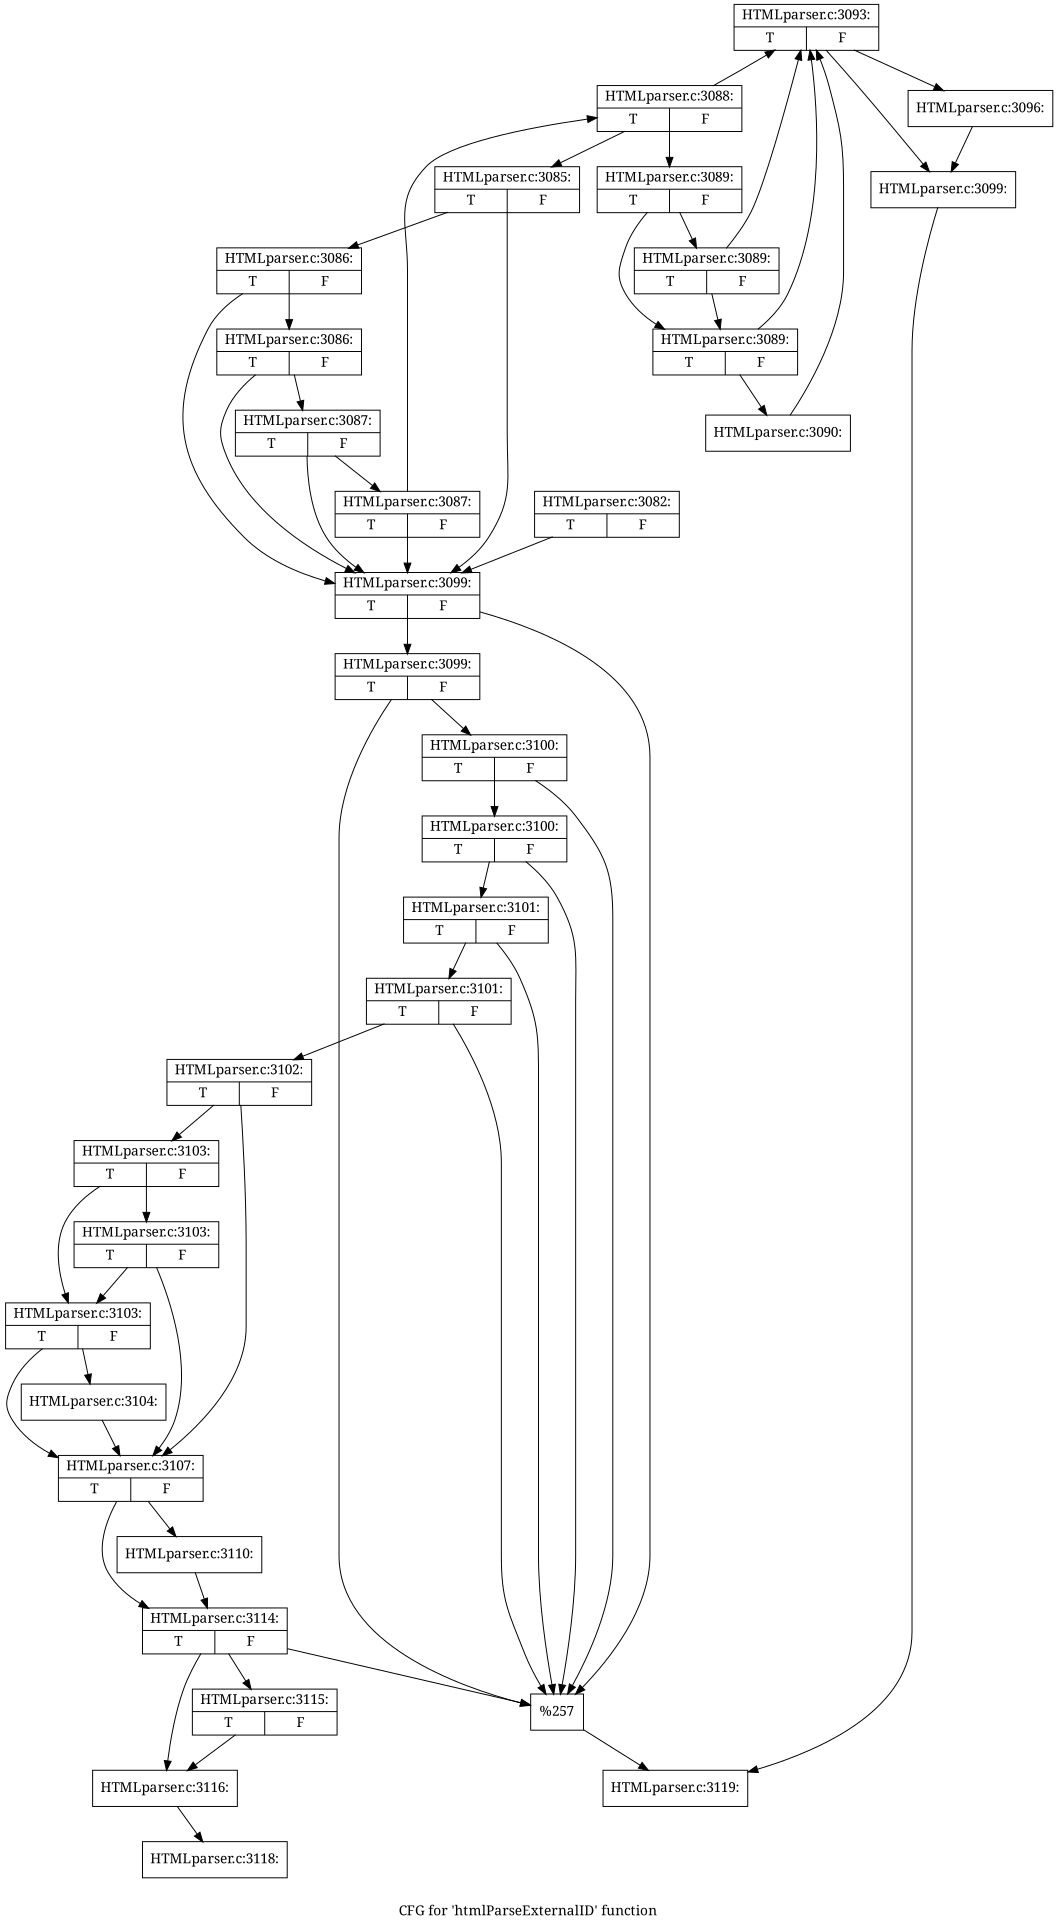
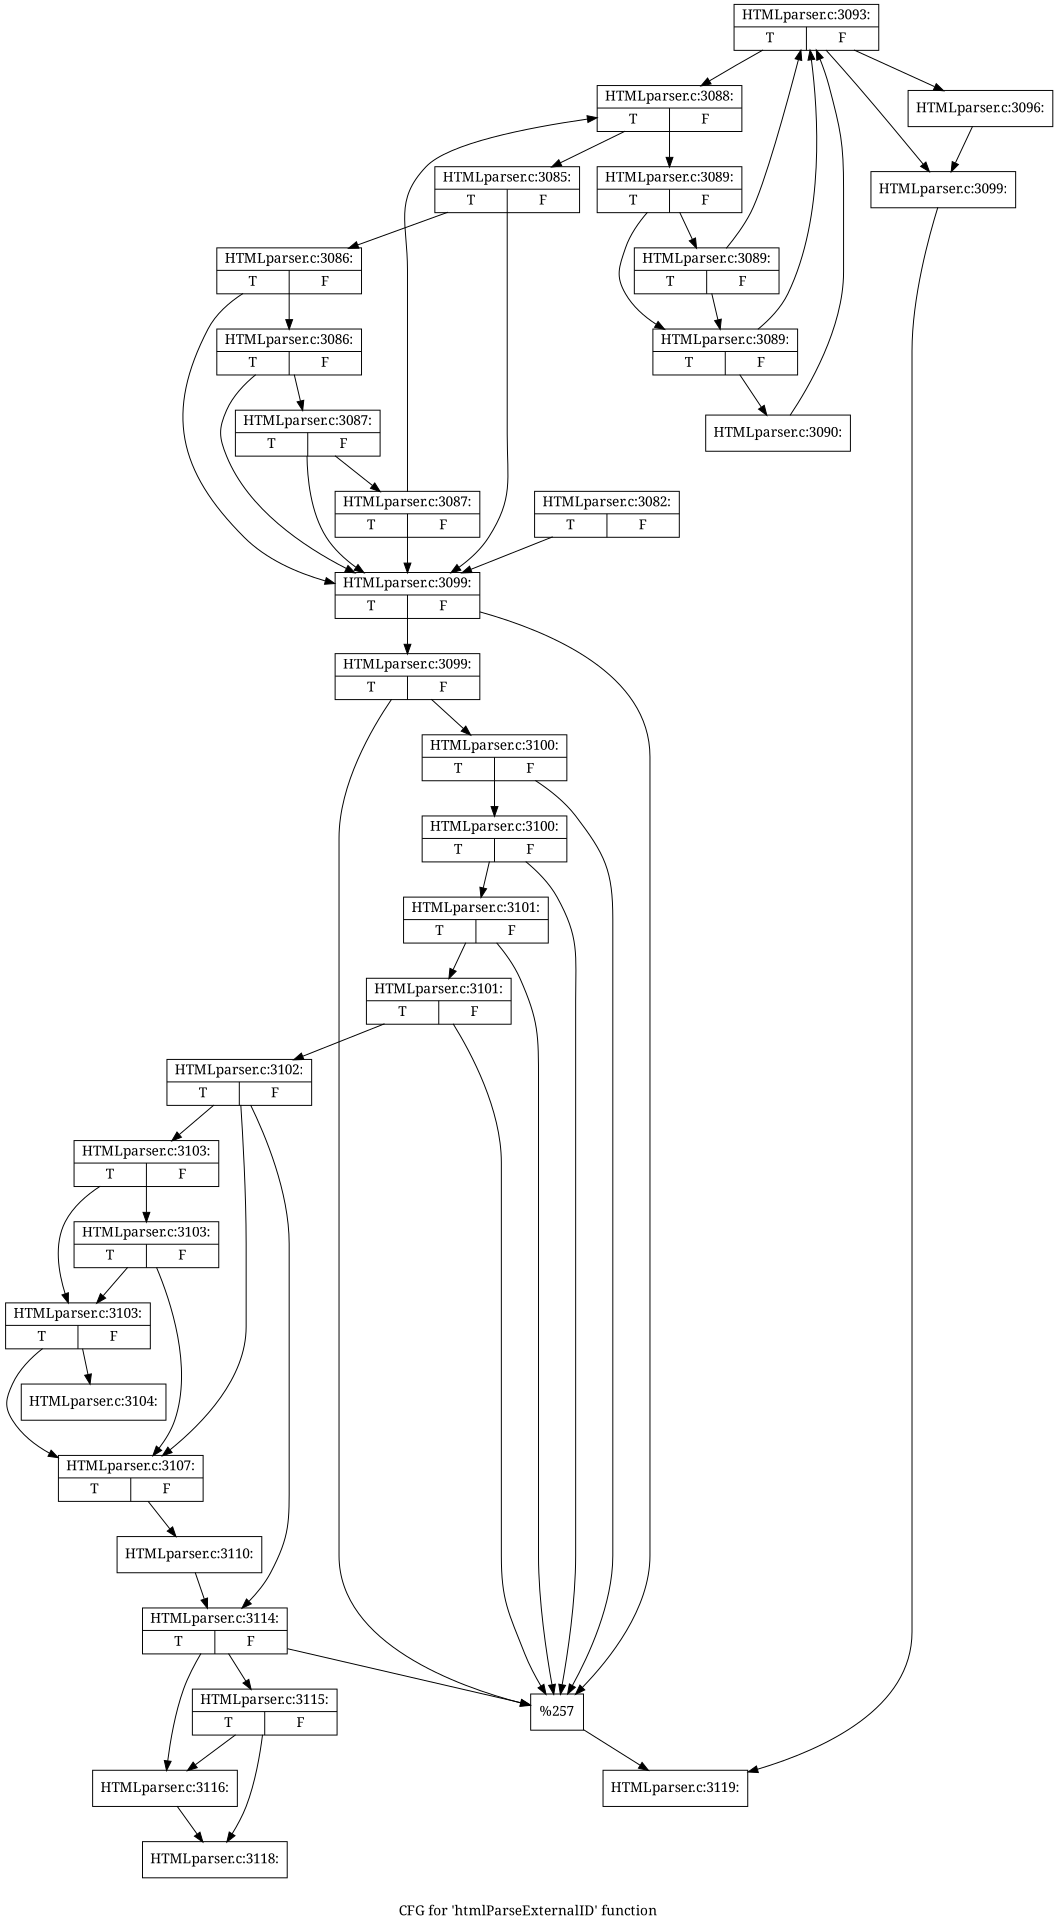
edge "HTMLparser.c:3088:" -> "HTMLparser.c:3093:": reversed
edge "HTMLparser.c:3104:" -> "HTMLparser.c:3107:": removed
edge "HTMLparser.c:3107:" -> "HTMLparser.c:3114:": now "HTMLparser.c:3102:" -> "HTMLparser.c:3114:"
edge "HTMLparser.c:3115:" -> "HTMLparser.c:3118:": added
